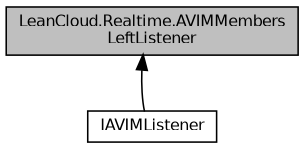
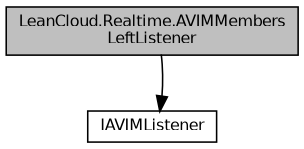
edge "IAVIMListener" -> "LeanCloud.Realtime.AVIMMembers LeftListener": reversed
